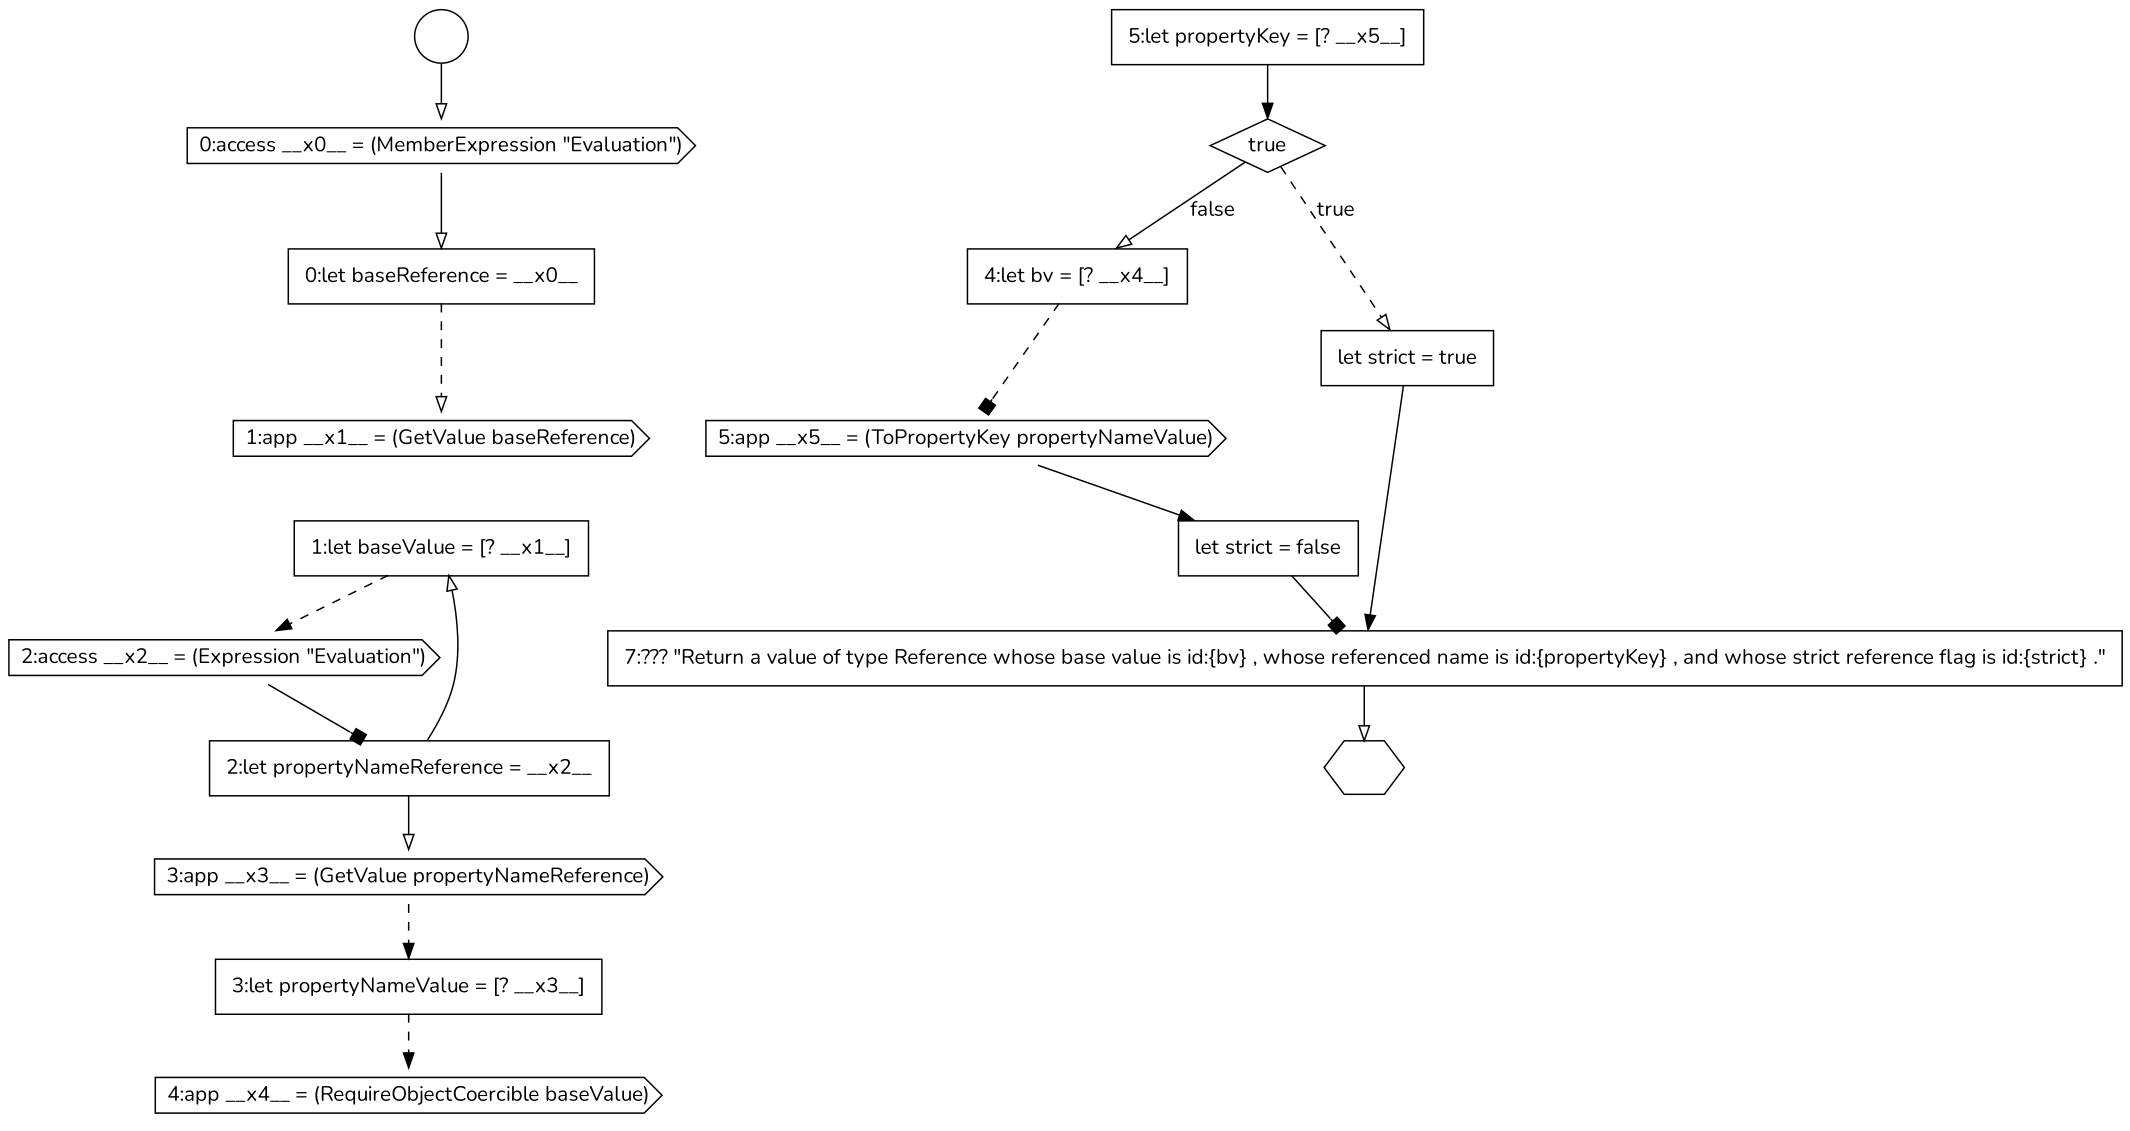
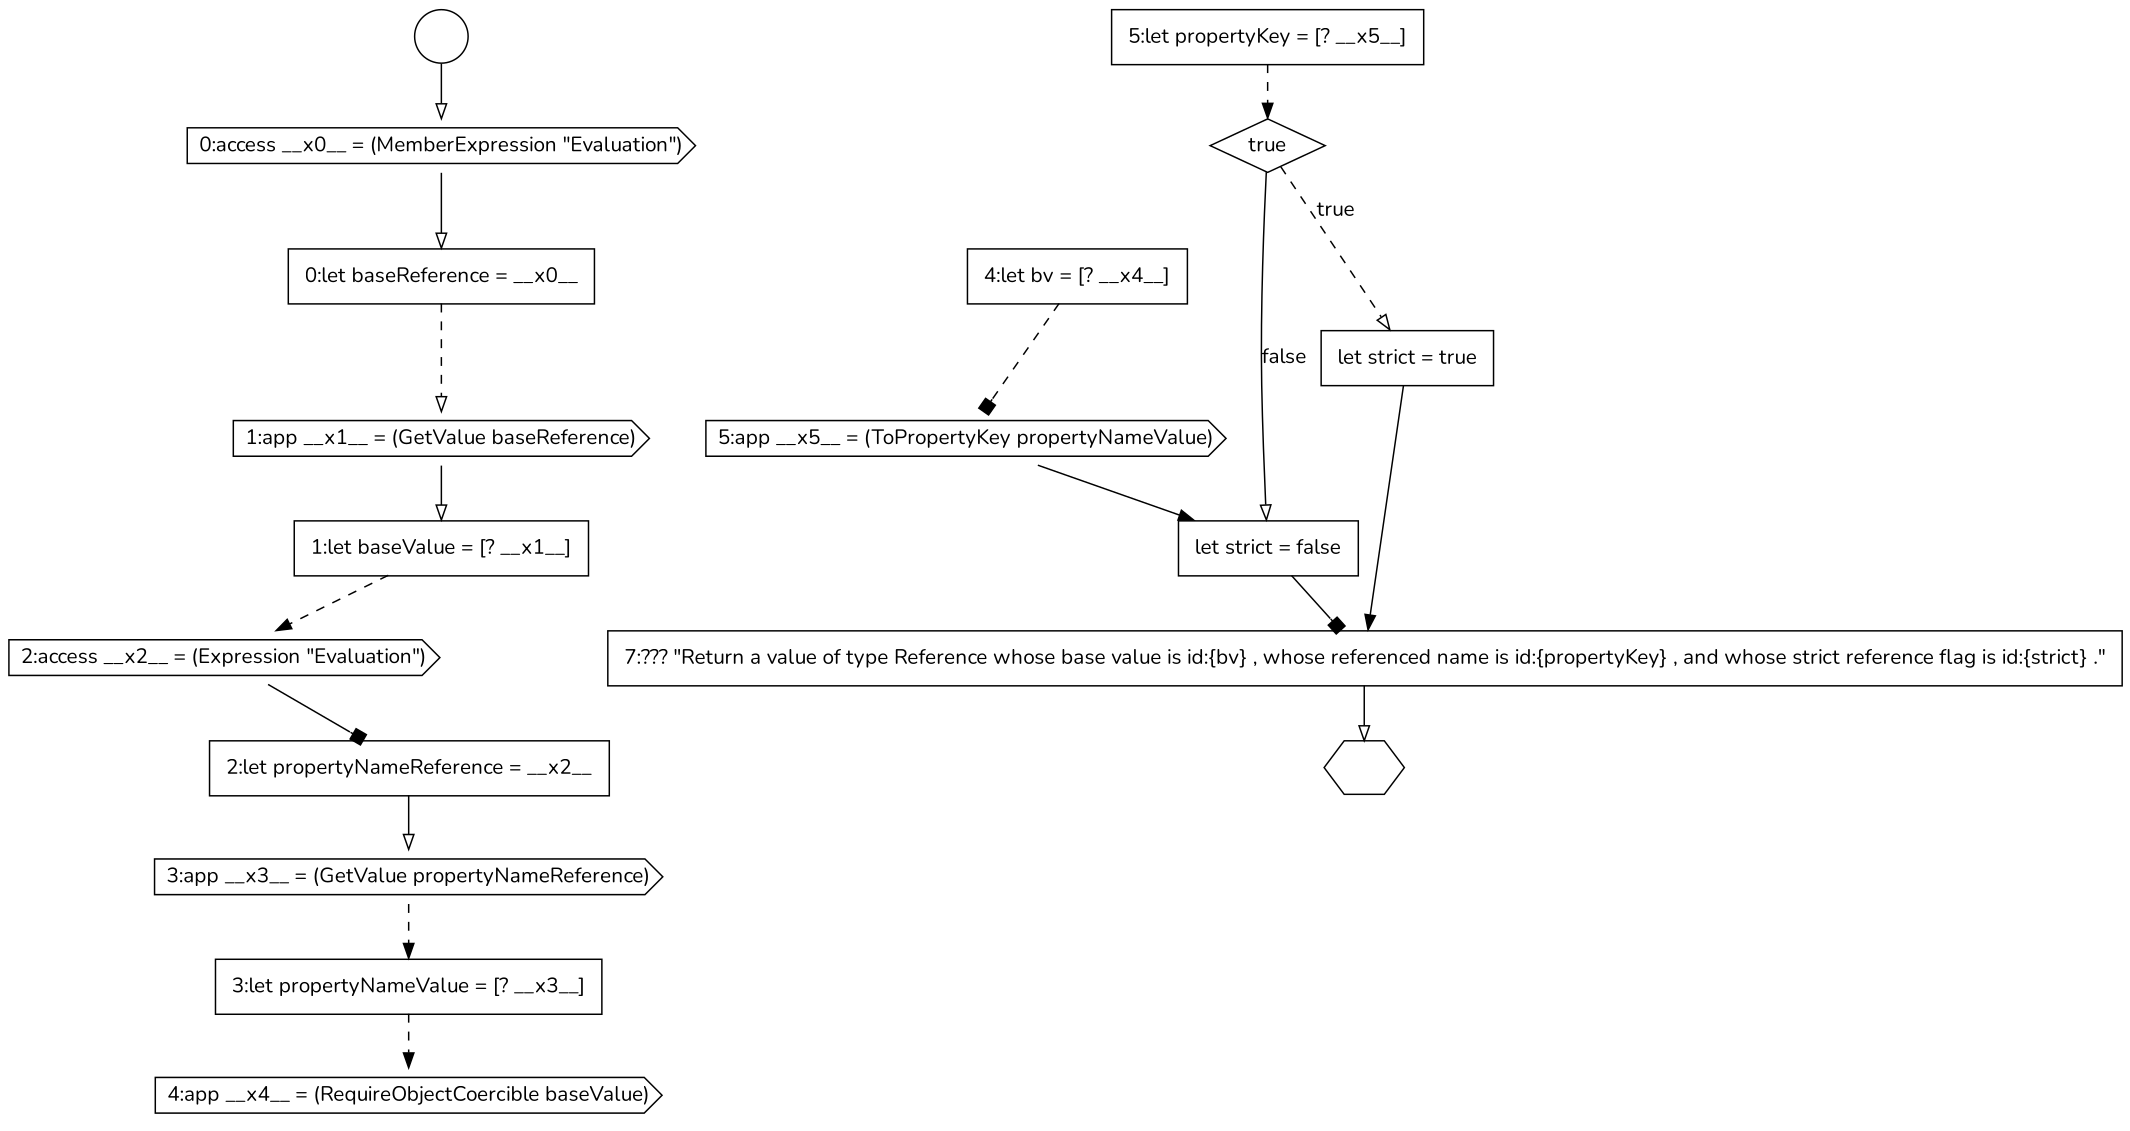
edge "5:let propertyKey = [? __x5__]" -> "true": style solid -> dashed
edge "true" -> "4:let bv = [? __x4__]": now "true" -> "let strict = false"
edge "2:let propertyNameReference = __x2__" -> "1:let baseValue = [? __x1__]": now "1:app __x1__ = (GetValue baseReference)" -> "1:let baseValue = [? __x1__]"
